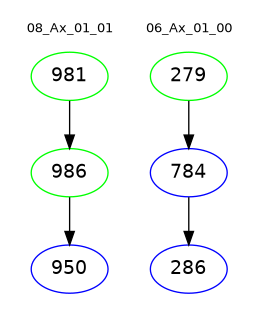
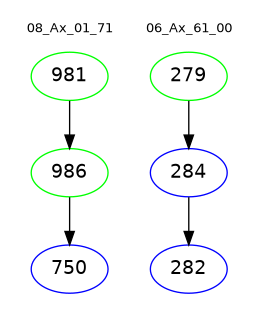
cluster "08_Ax_01_01": label "08_Ax_01_01" -> "08_Ax_01_71"
cluster "06_Ax_01_00": label "06_Ax_01_00" -> "06_Ax_61_00"
node "784": label "784" -> "284"
node "950": label "950" -> "750"
node "286": label "286" -> "282"
